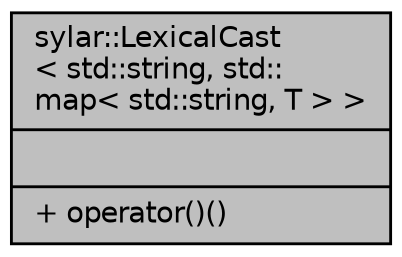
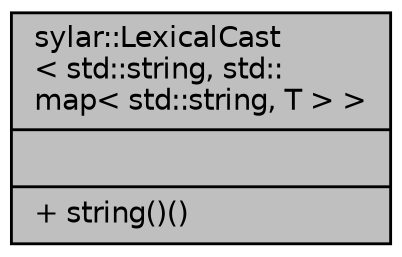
node "sylar::LexicalCast": text "+ operator()()" -> "+ string()()"
